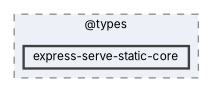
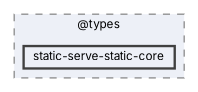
node "express-serve-static-core": label "express-serve-static-core" -> "static-serve-static-core"
